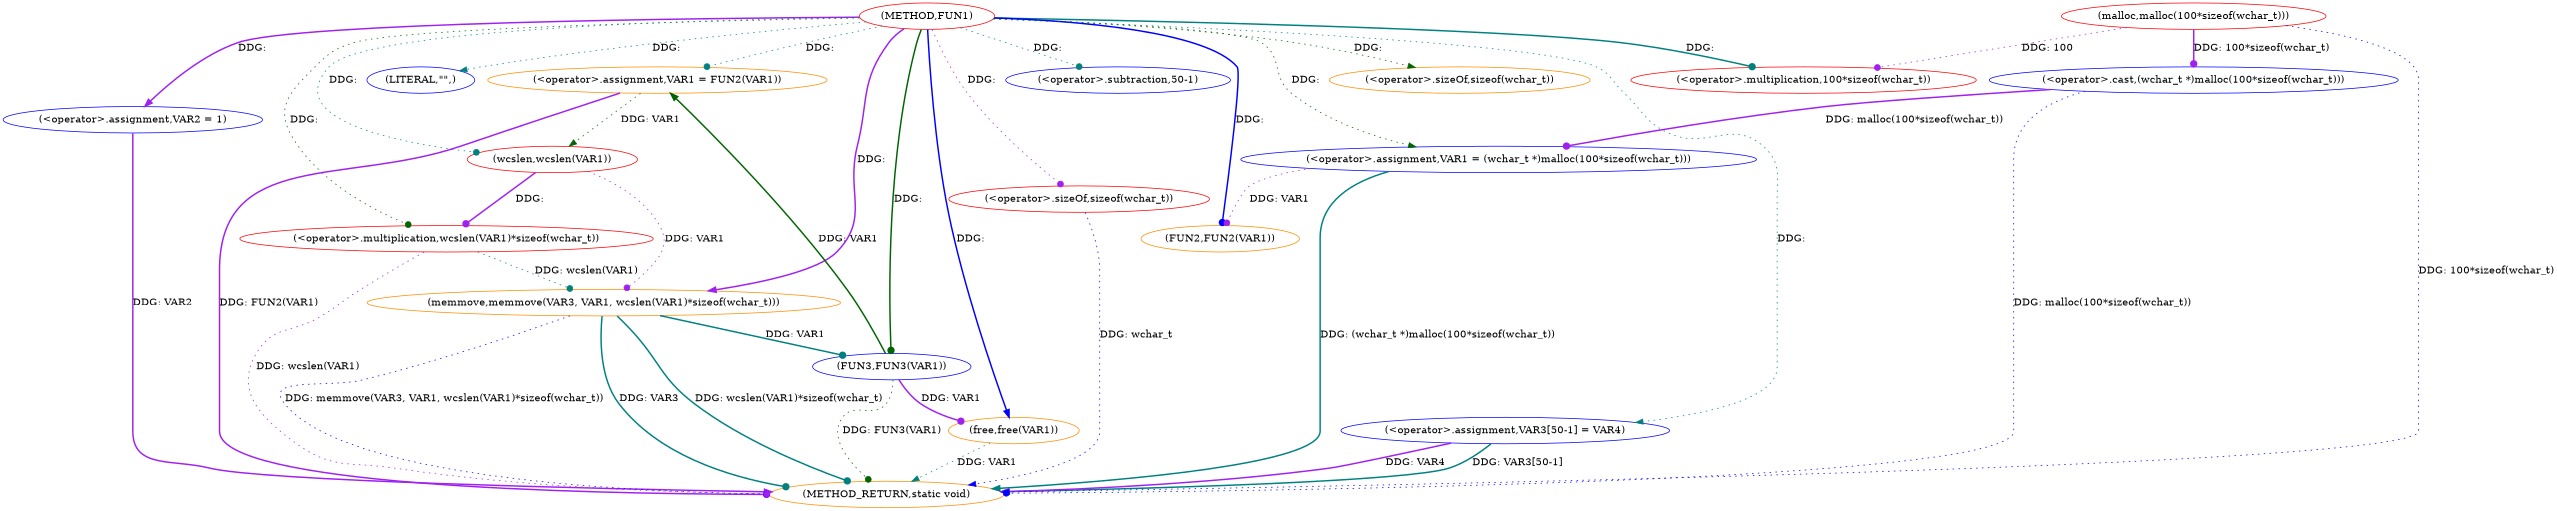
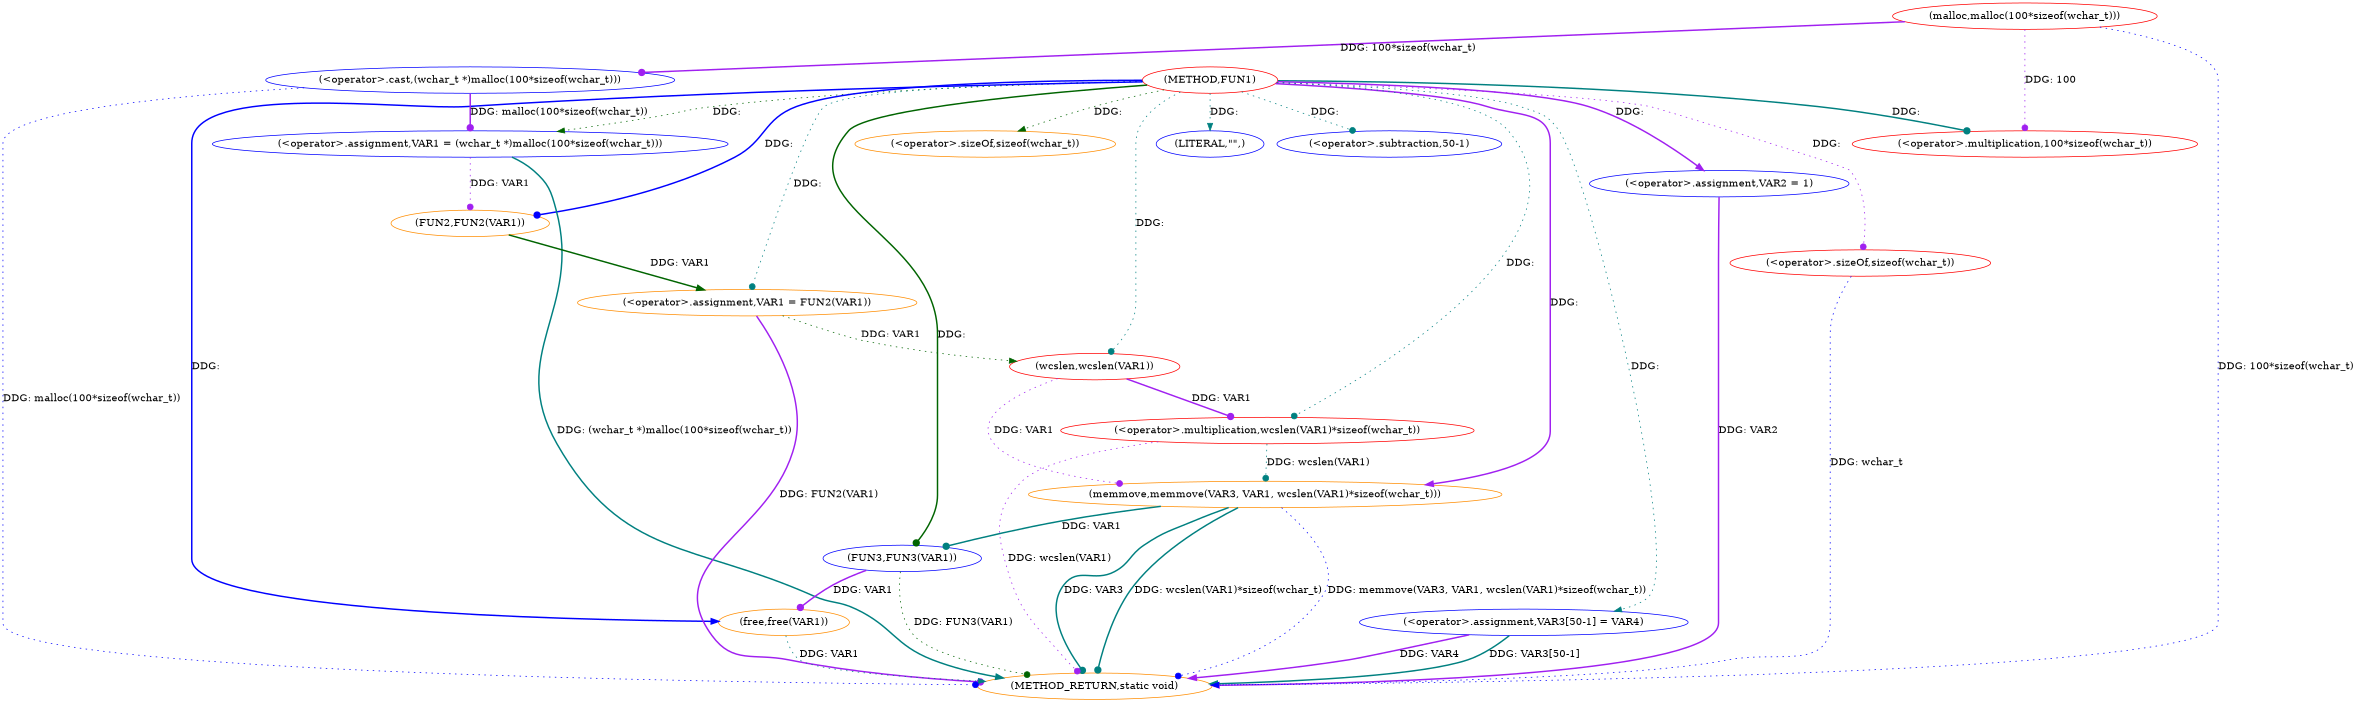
edge "(METHOD,FUN1)" -> "(<operator>.multiplication,wcslen(VAR1)*sizeof(wchar_t))": color darkgreen -> teal
edge "(wcslen,wcslen(VAR1))" -> "(<operator>.multiplication,wcslen(VAR1)*sizeof(wchar_t))": label "DDG: " -> "DDG: VAR1"
edge "(FUN3,FUN3(VAR1))" -> "(<operator>.assignment,VAR1 = FUN2(VAR1))": now "(FUN2,FUN2(VAR1))" -> "(<operator>.assignment,VAR1 = FUN2(VAR1))"
